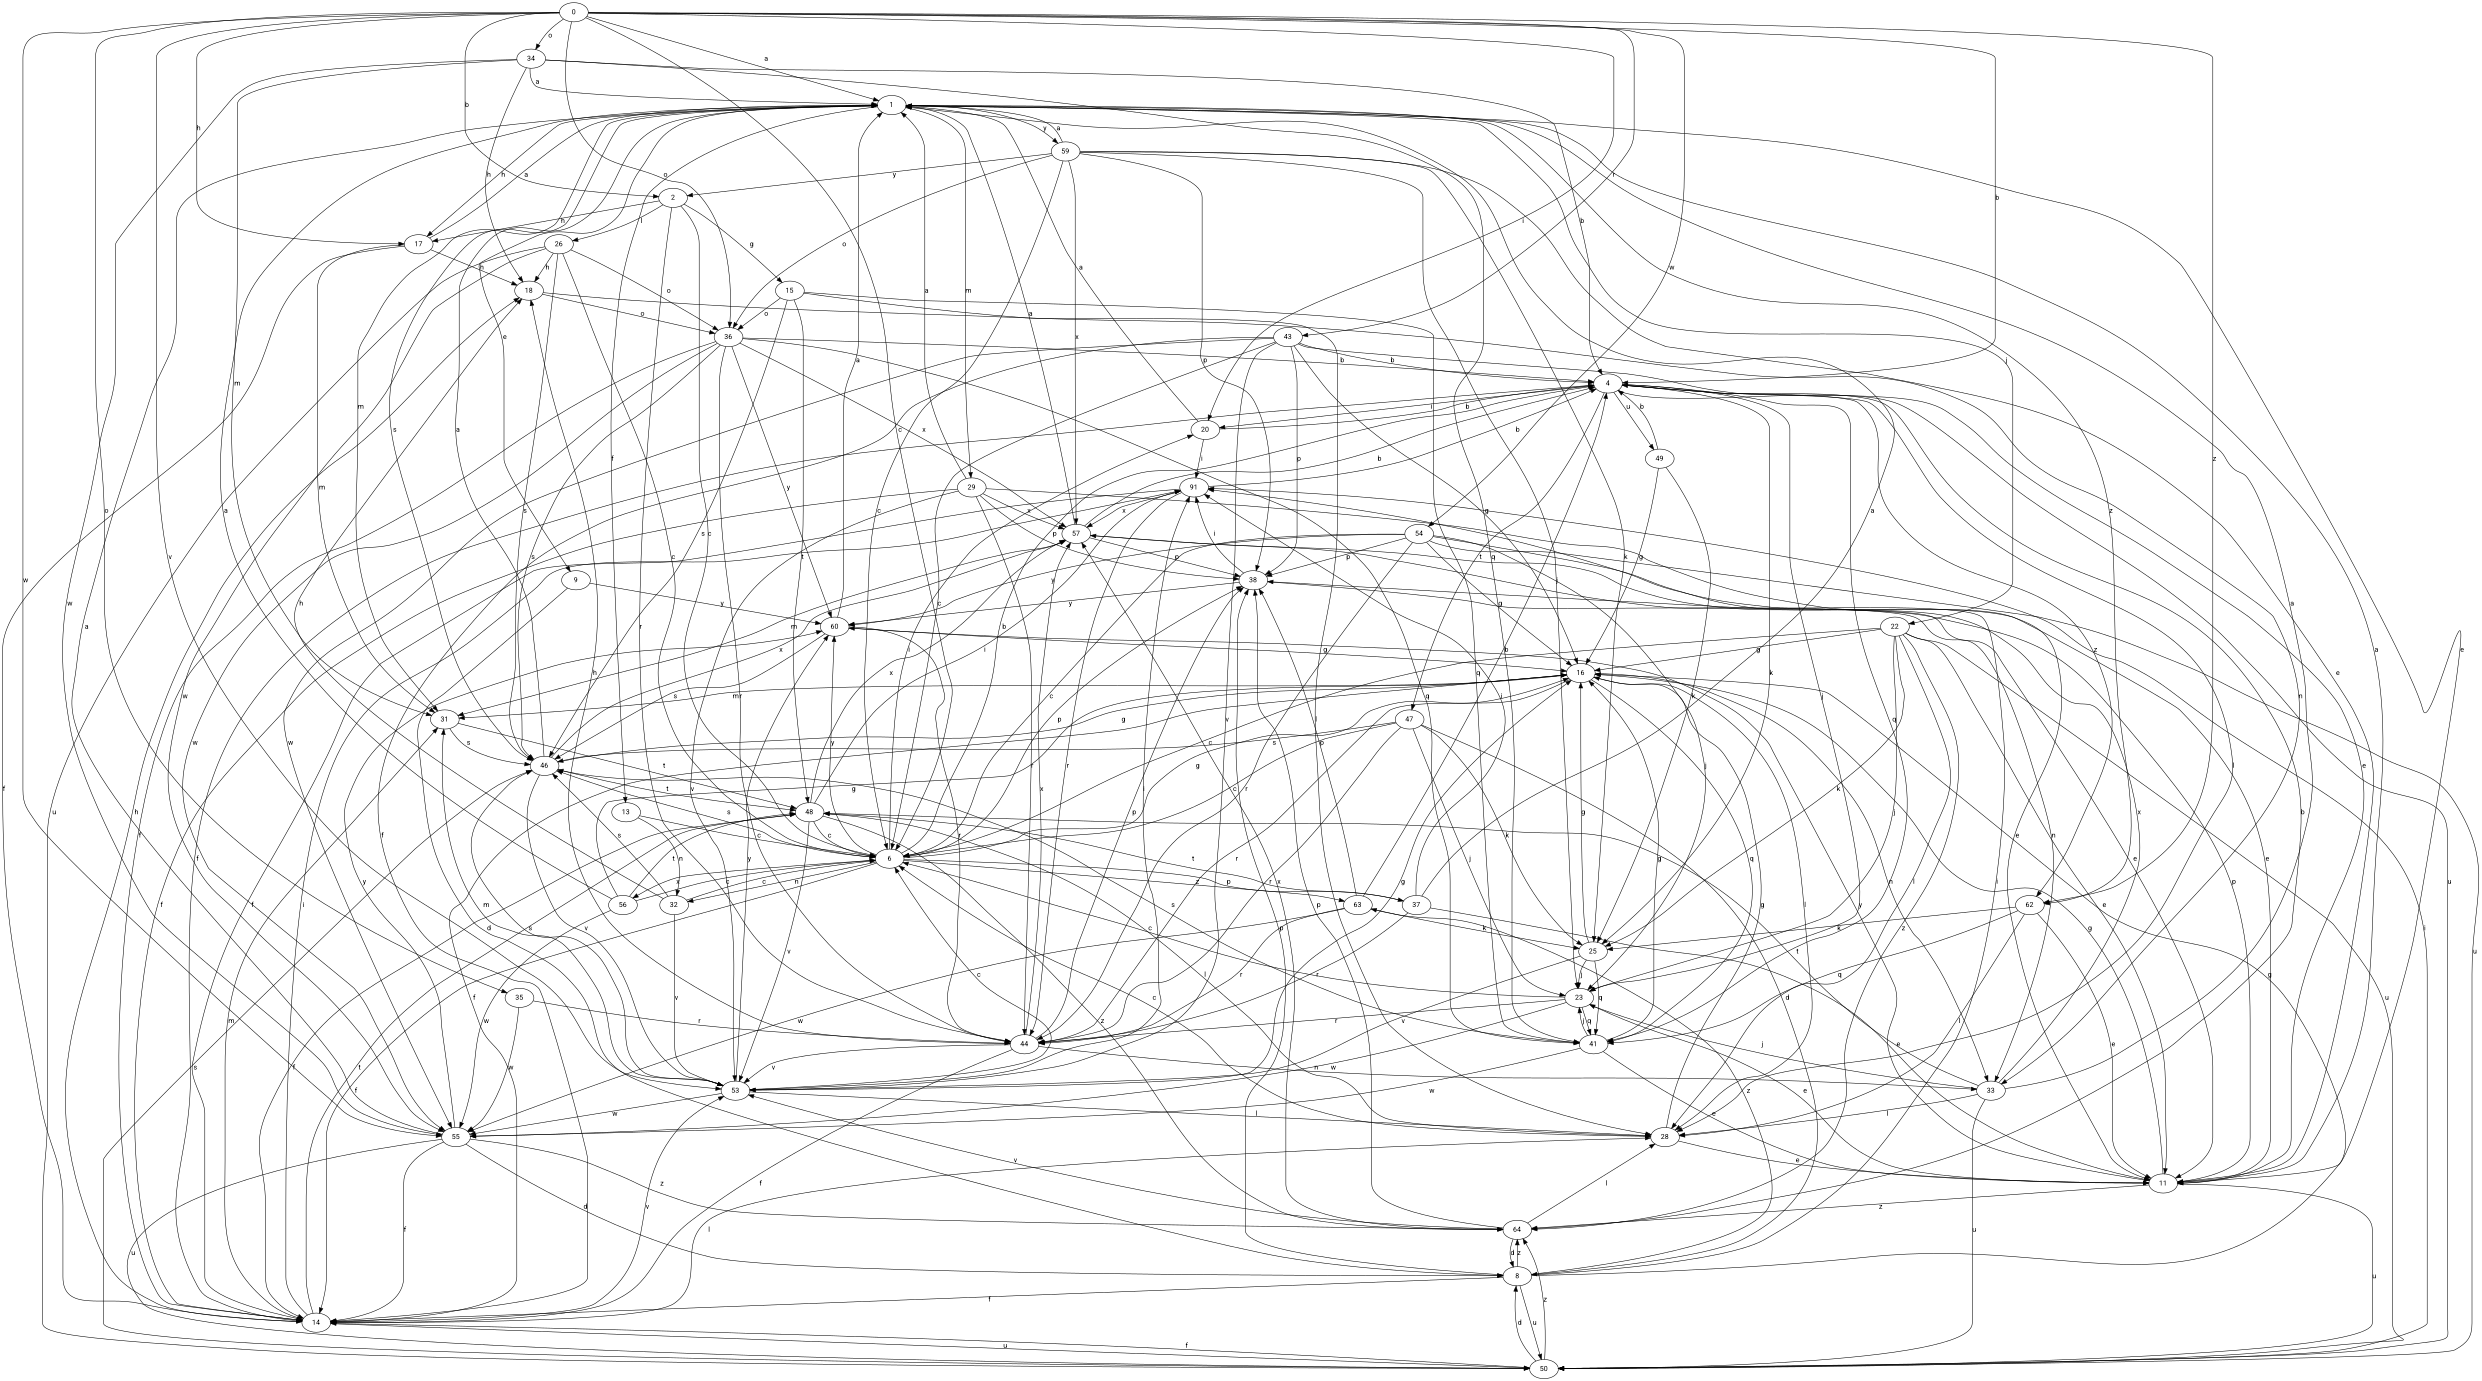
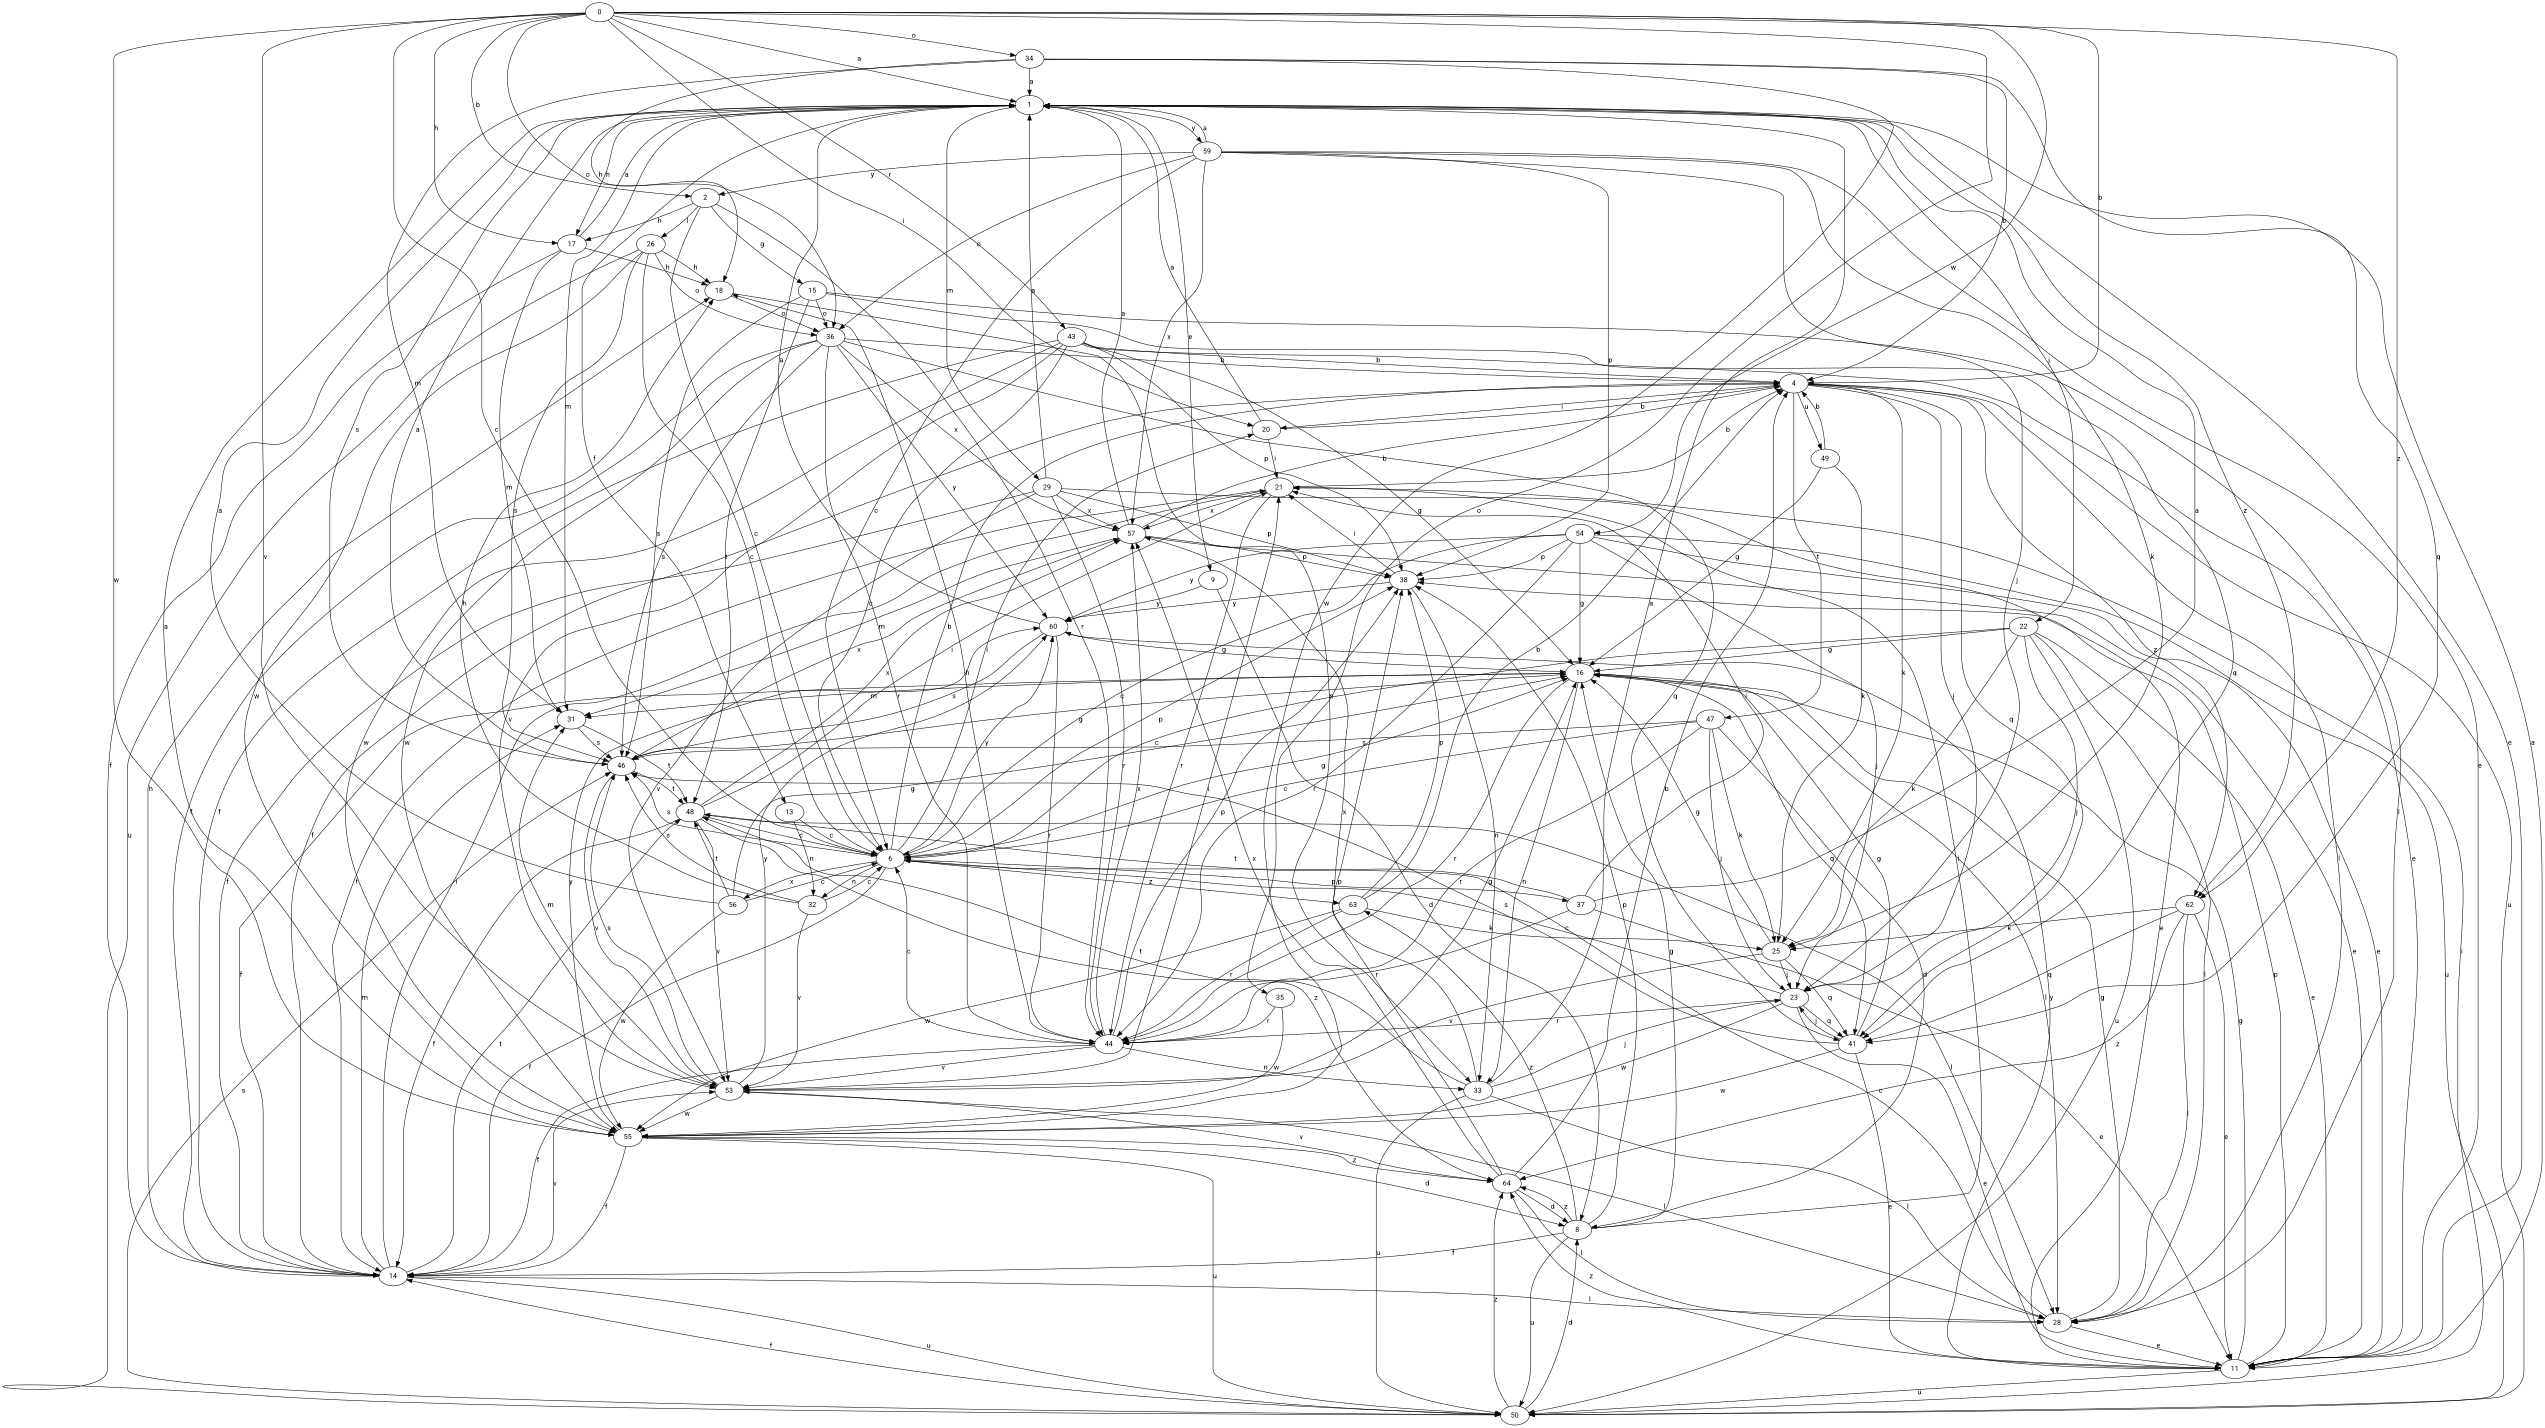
node "91": label "91" -> "21"
edge "22" -> "64": now "62" -> "64"
edge "53" -> "6": now "44" -> "6"
